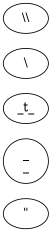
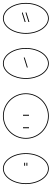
node "_t_": removed
